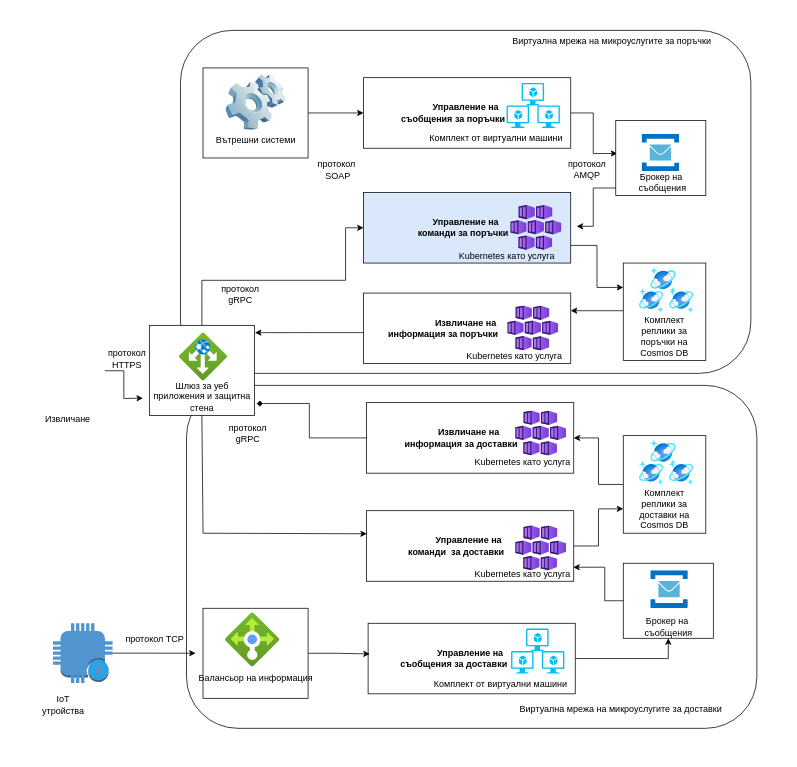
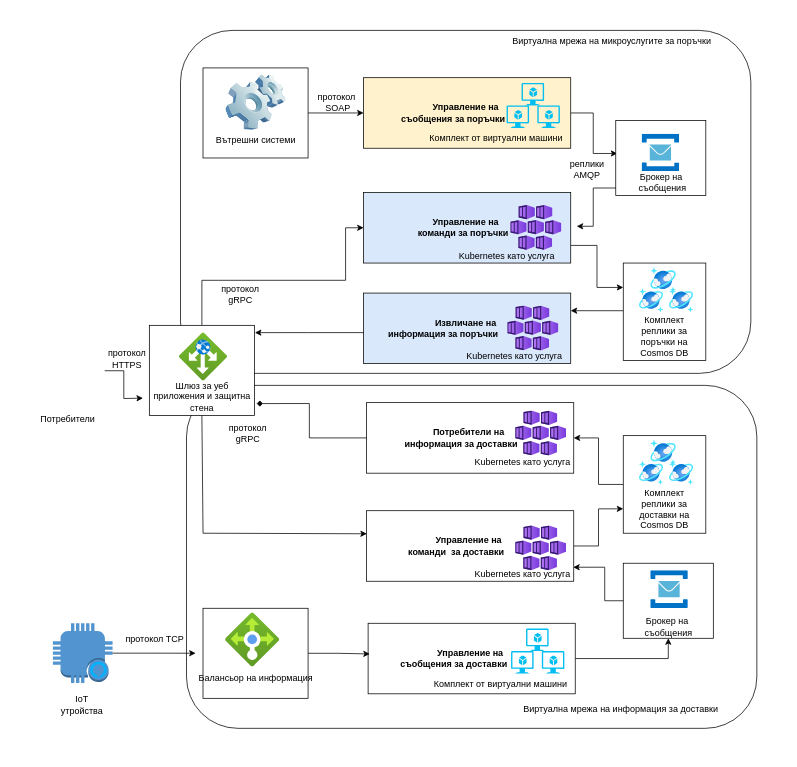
node "Управление на съобщения за поръчки": fillcolor #ffffff -> #fff2cc
node "протокол AMQP": label "протокол AMQP" -> "реплики AMQP"
node "протокол SOAP": moved (338, 170) -> (338, 102)
node "Извличане на информация за поръчки": fillcolor #ffffff -> #dae8fc
node "Извличане": label "Извличане" -> "Потребители"
node "Извличане на информация за доставки": label "Извличане на информация за доставки" -> "Потребители на информация за доставки"
node "IoT утройства": moved (63, 705) -> (82, 705)
node "Виртуална мрежа на микроуслугите за доставки": label "Виртуална мрежа на микроуслугите за доставки" -> "Виртуална мрежа на информация за доставки"
